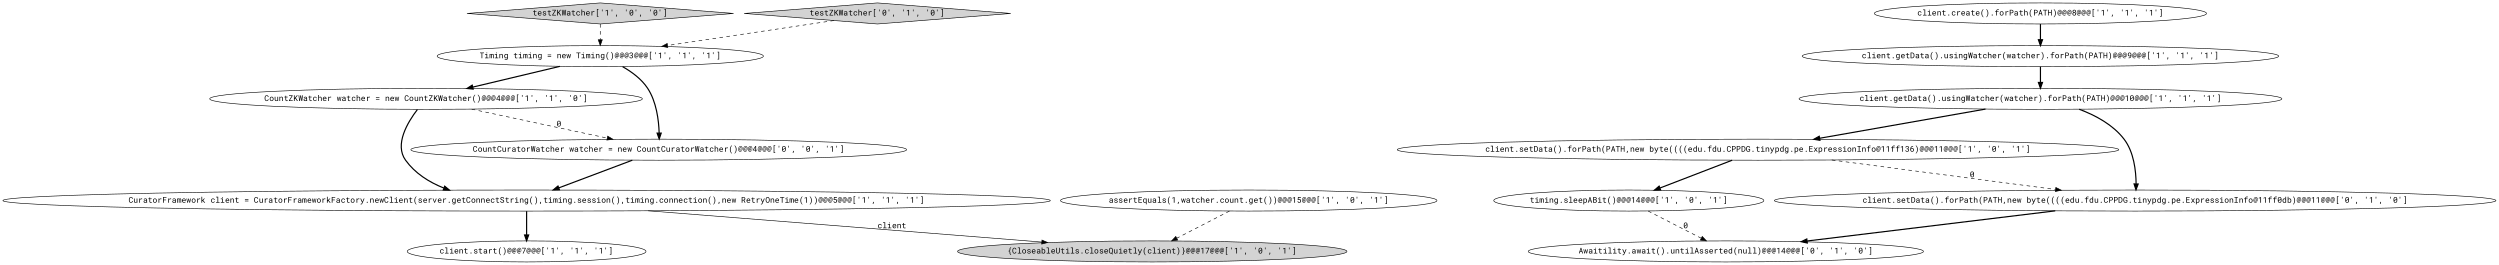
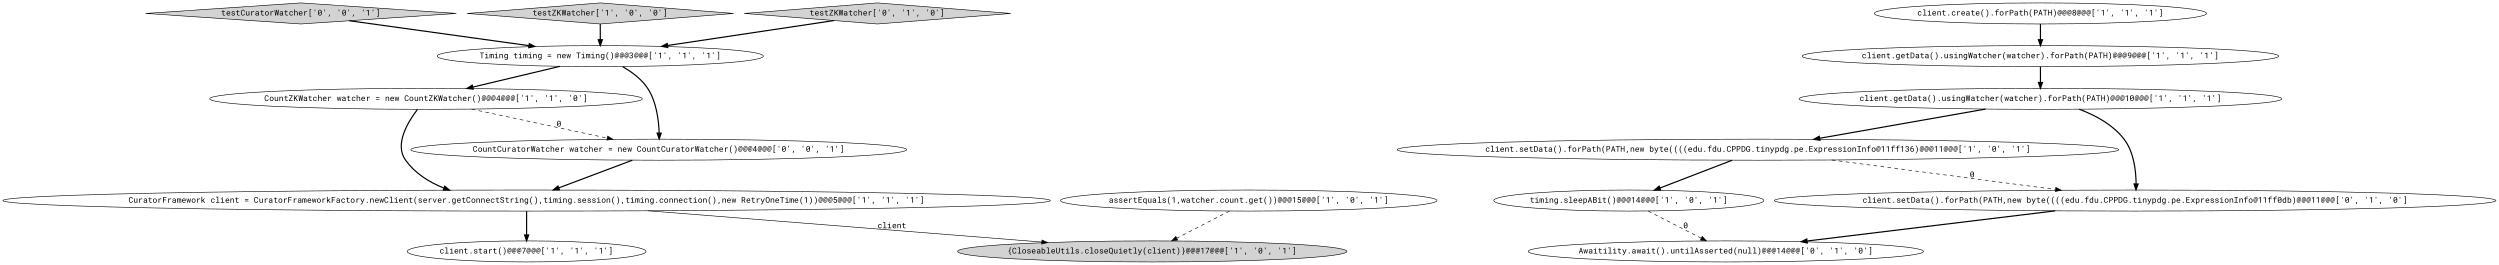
node "testCuratorWatcher['0', '0', '1']": added
edge "testZKWatcher['1', '0', '0']" -> "Timing timing = new Timing()@@@3@@@['1', '1', '1']": style dashed -> bold
edge "testZKWatcher['0', '1', '0']" -> "Timing timing = new Timing()@@@3@@@['1', '1', '1']": style dashed -> bold
